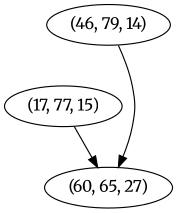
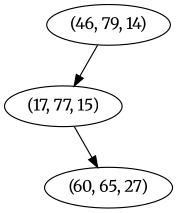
edge "(46, 79, 14)" -> "(60, 65, 27)": now "(46, 79, 14)" -> "(17, 77, 15)"
